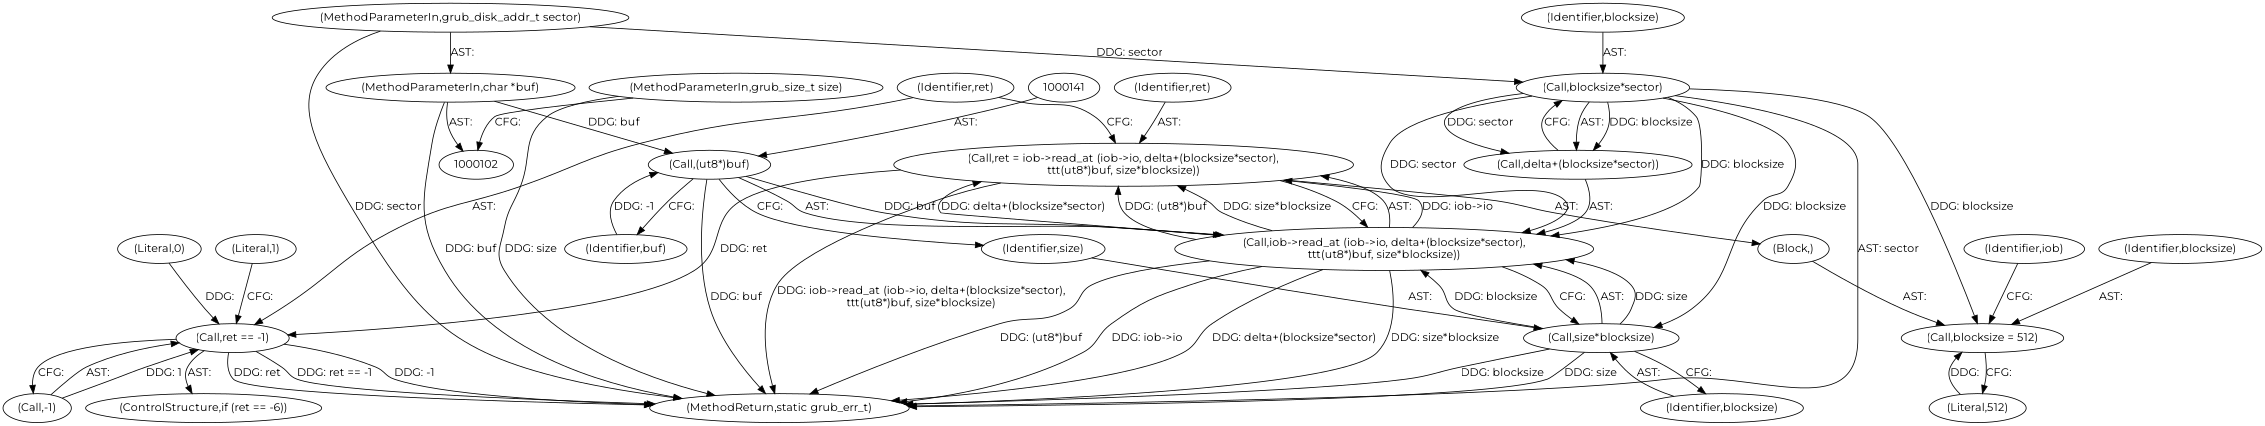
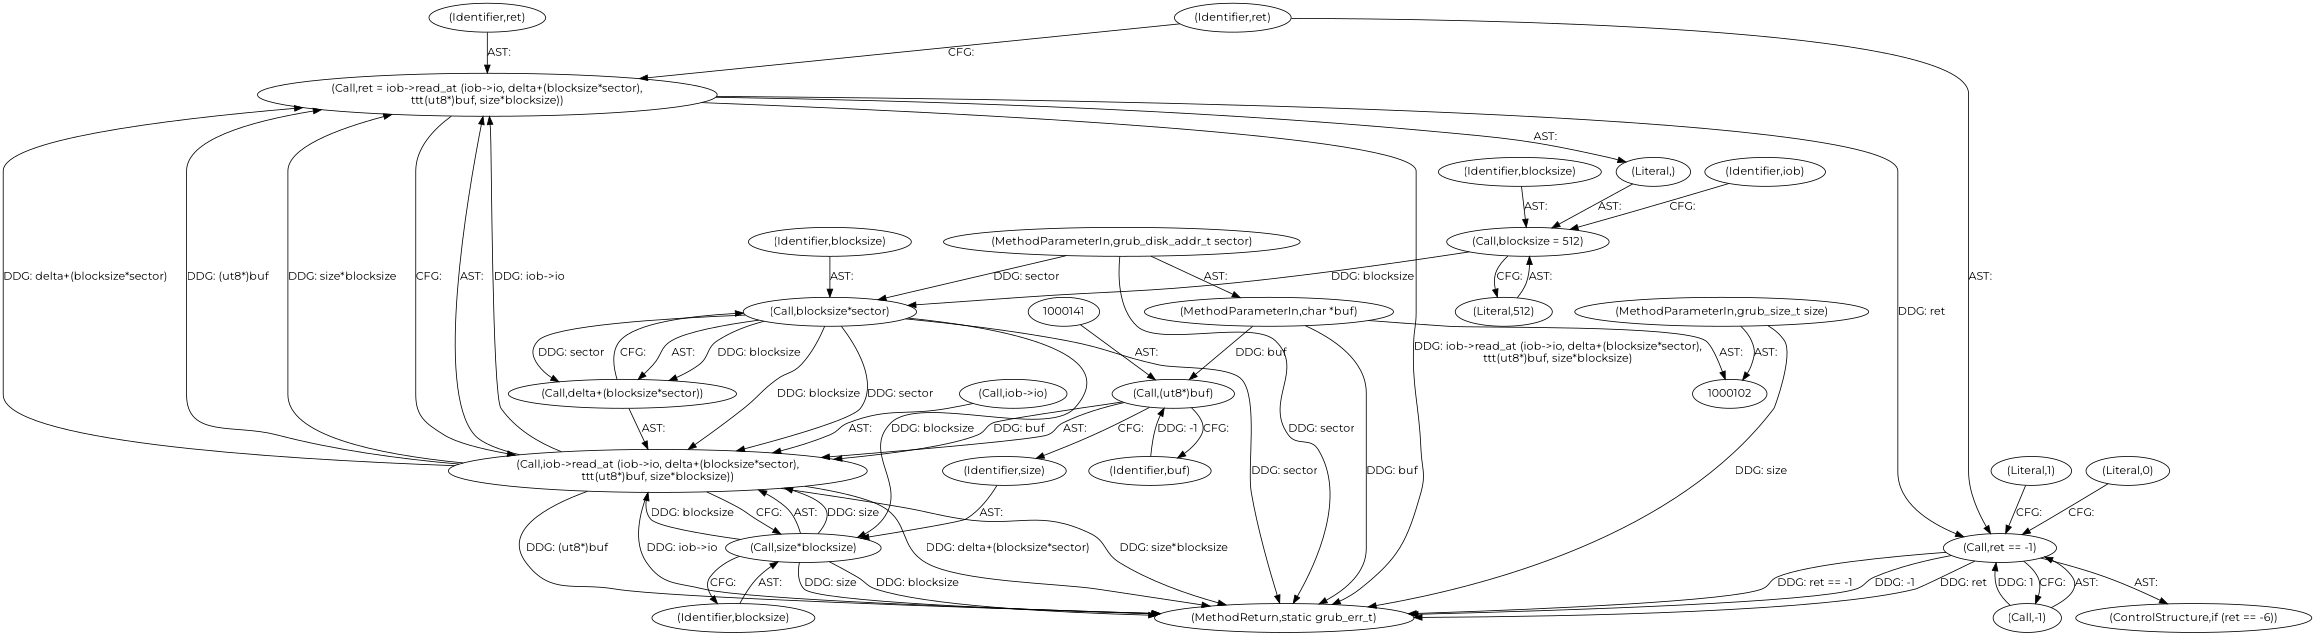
edge "(MethodParameterIn,grub_size_t size)" -> "1000102": label "CFG: " -> "AST: "
edge "(Call,blocksize*sector)" -> "(Call,blocksize = 512)": reversed
node "(Block,)": label "(Block,)" -> "(Literal,)"
edge "(Call,blocksize*sector)" -> "(MethodReturn,static grub_err_t)": label "AST: sector" -> "DDG: sector"
edge "(Call,(ut8*)buf)" -> "(MethodReturn,static grub_err_t)": removed, label "DDG: buf"
edge "(Literal,0)" -> "(Call,ret == -1)": label "DDG: " -> "CFG: "
edge "(Literal,512)" -> "(Call,blocksize = 512)": label "DDG: " -> "AST: "
node "(Call,iob->io)": added
